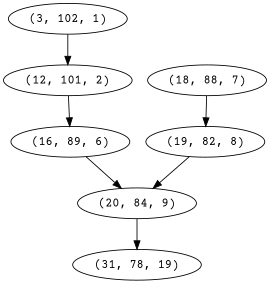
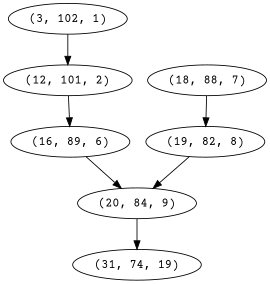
node "(31, 78, 19)": label "(31, 78, 19)" -> "(31, 74, 19)"
